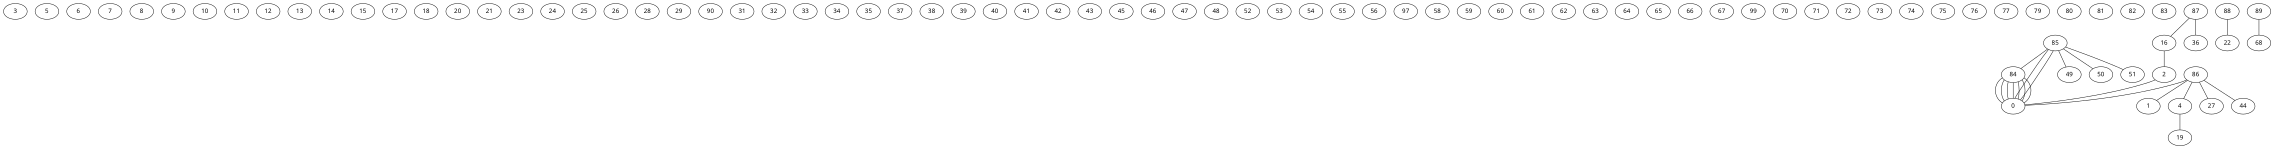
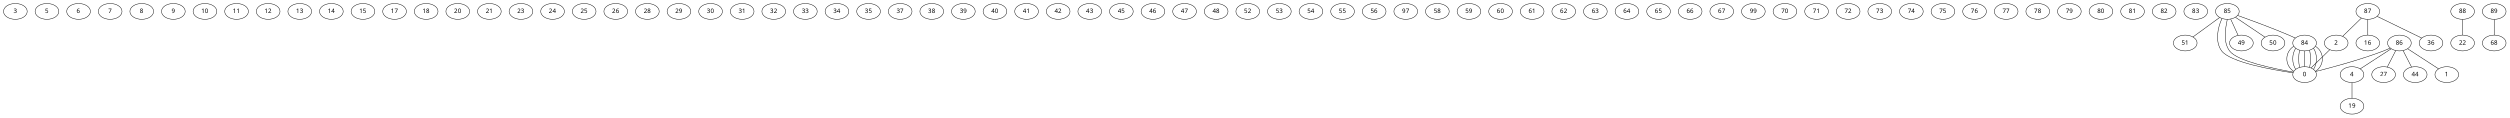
node "90": label "90" -> "30"
node "78": added
edge "16" -- "2": now "87" -- "2"
